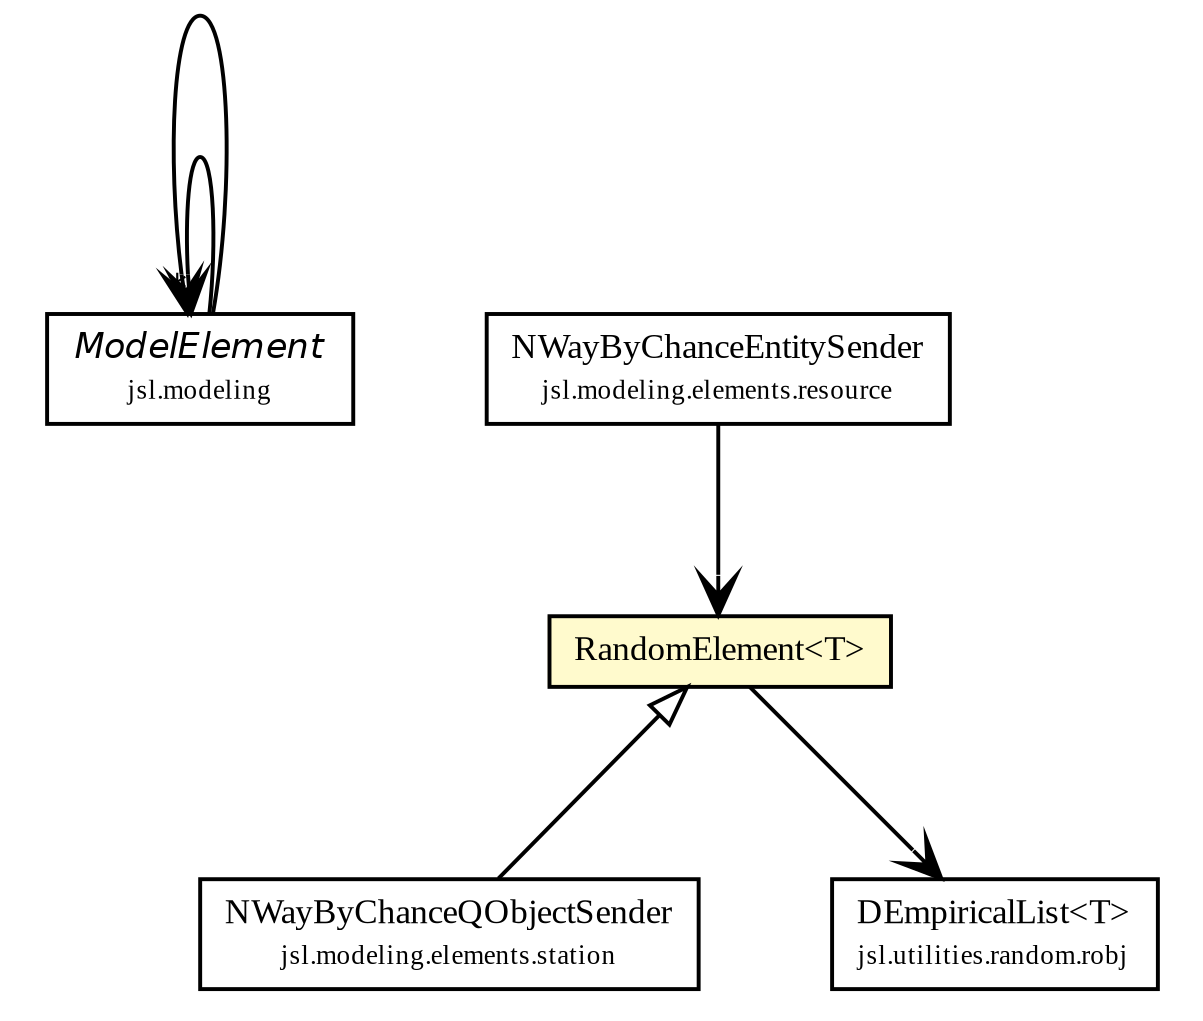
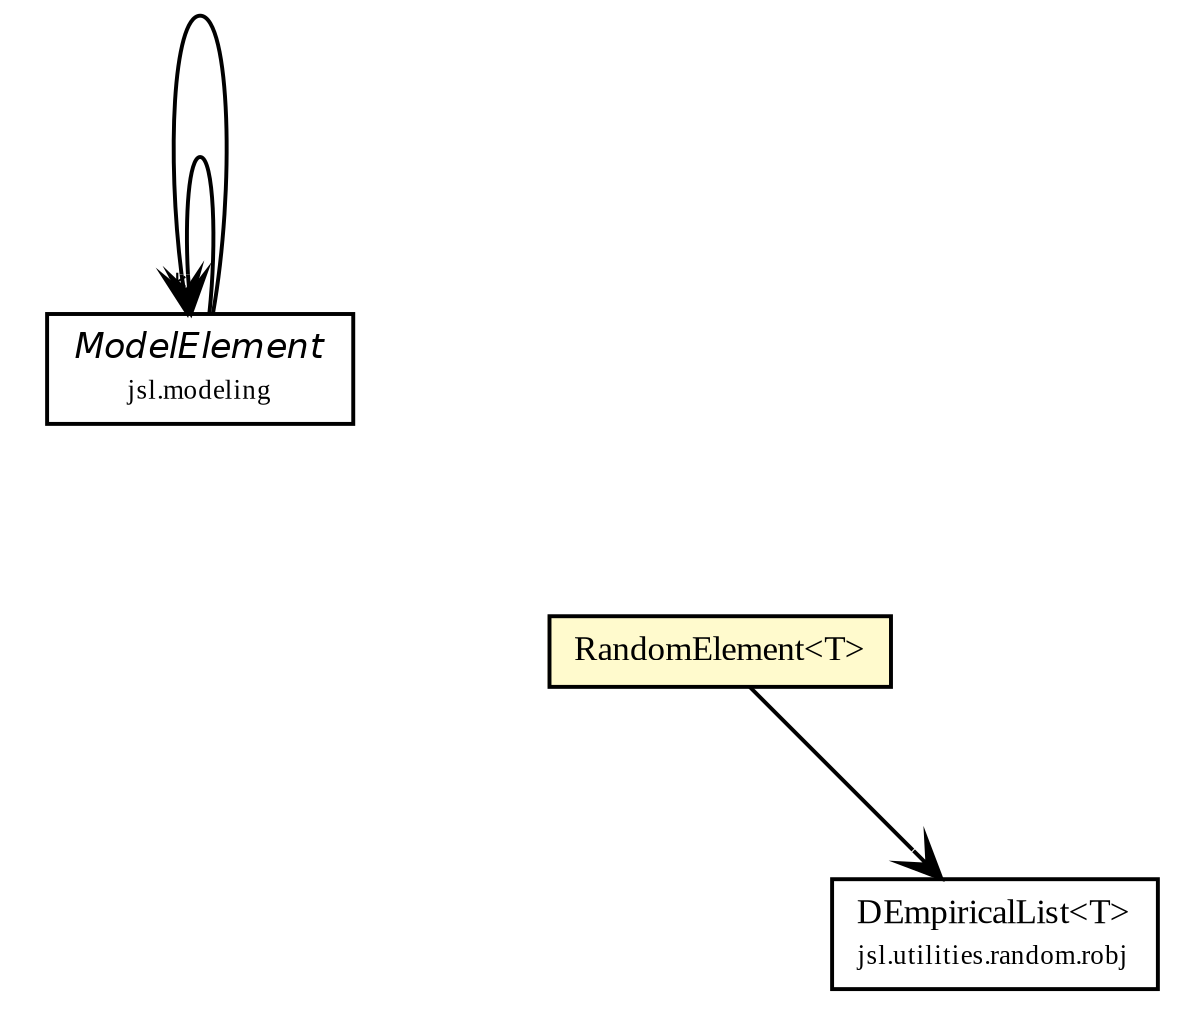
node "NWayByChanceEntitySender": removed
node "NWayByChanceQObjectSender": removed
